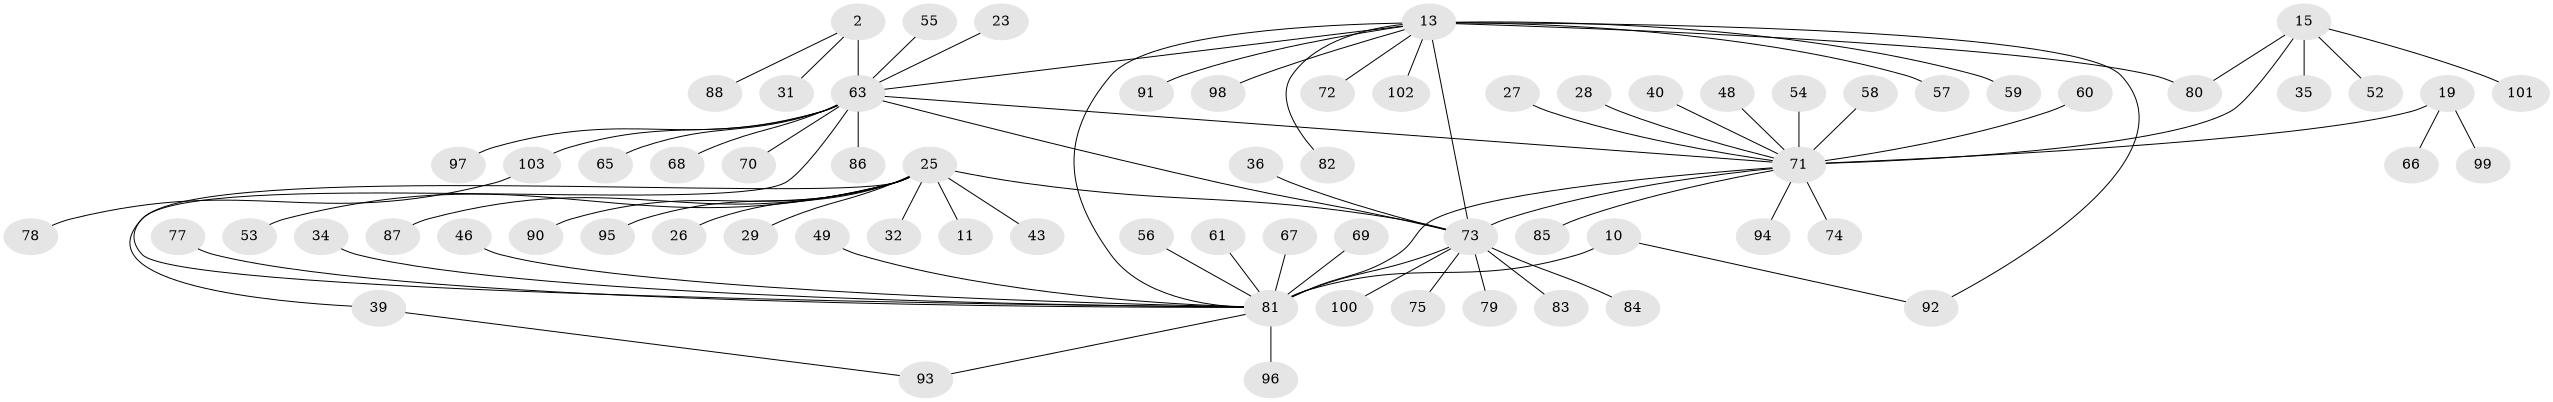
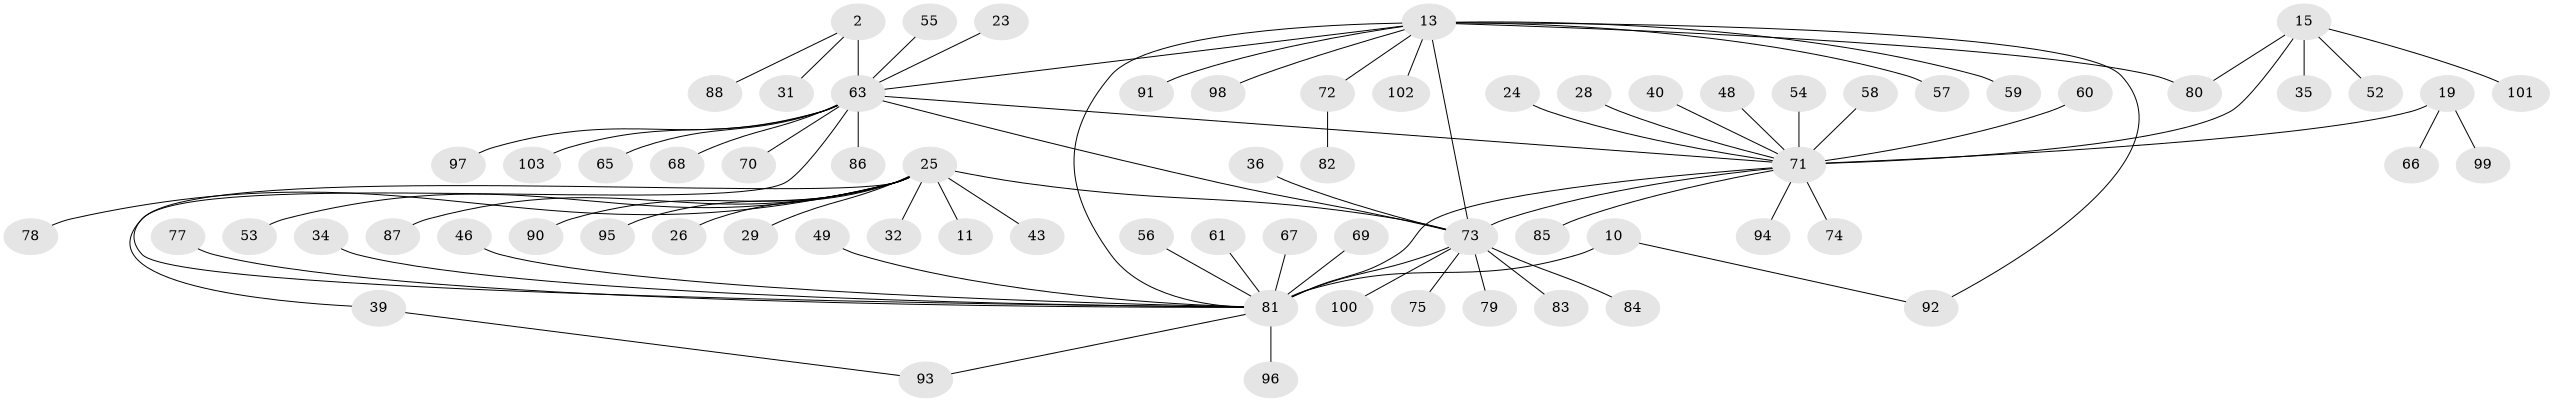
edge "13" -- "82": now "72" -- "82"
node "27": label "27" -> "24"
edge "103" -- "78": now "25" -- "78"
